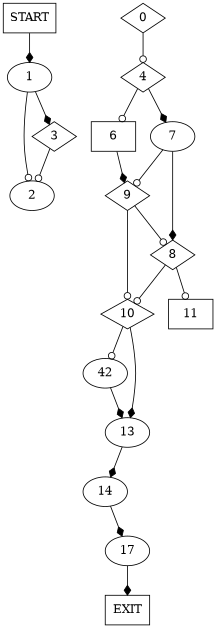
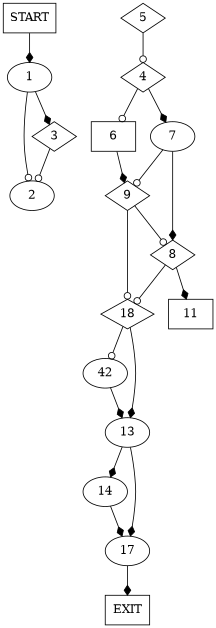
node "0": label "0" -> "5"
edge "8" -> "11": arrowhead odot -> diamond
node "10": label "10" -> "18"
edge "13" -> "17": added
